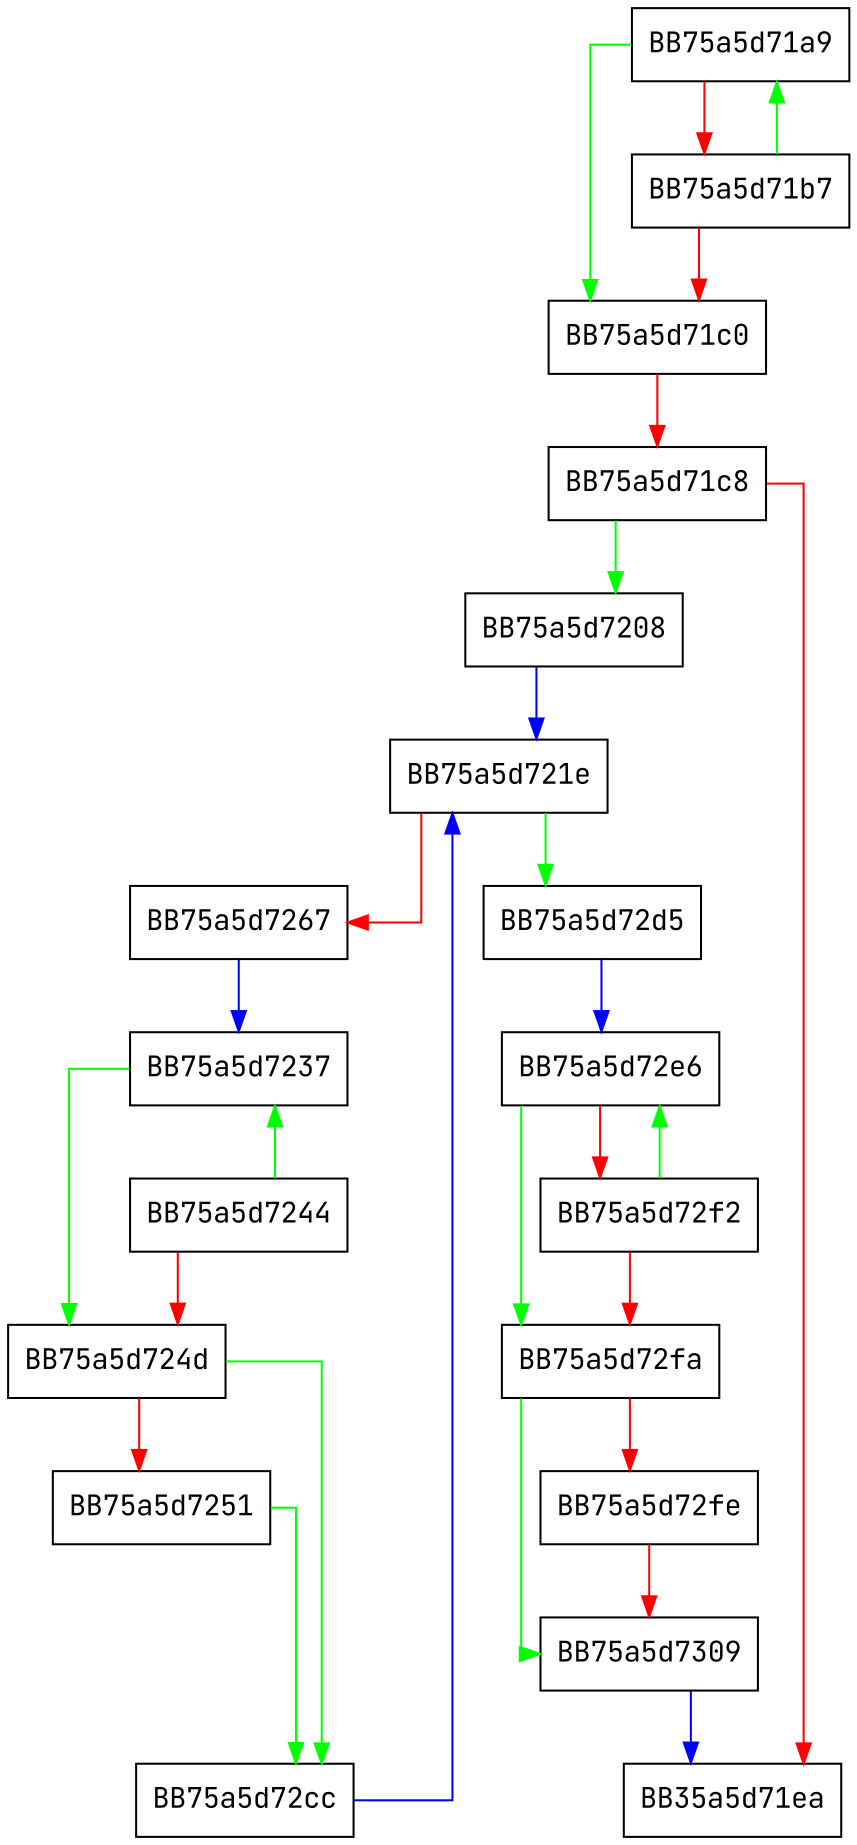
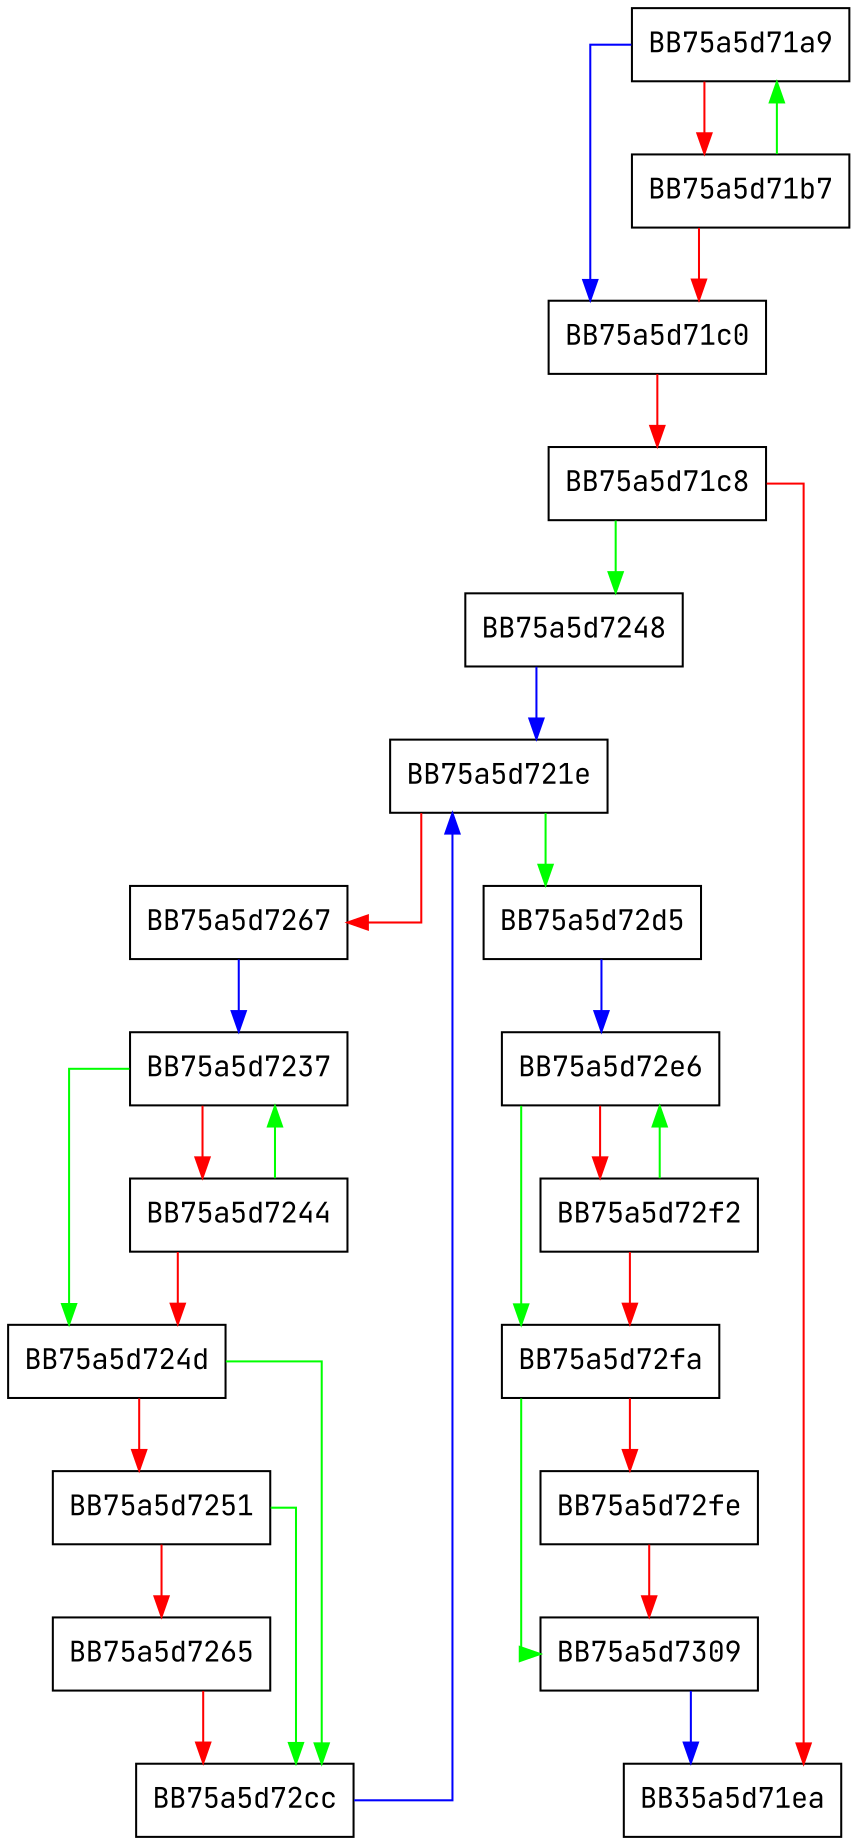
edge "BB75a5d71a9" -> "BB75a5d71c0": color green -> blue
node "BB75a5d7208": label "BB75a5d7208" -> "BB75a5d7248"
edge "BB75a5d7237" -> "BB75a5d7244": added
node "BB75a5d7265": added
